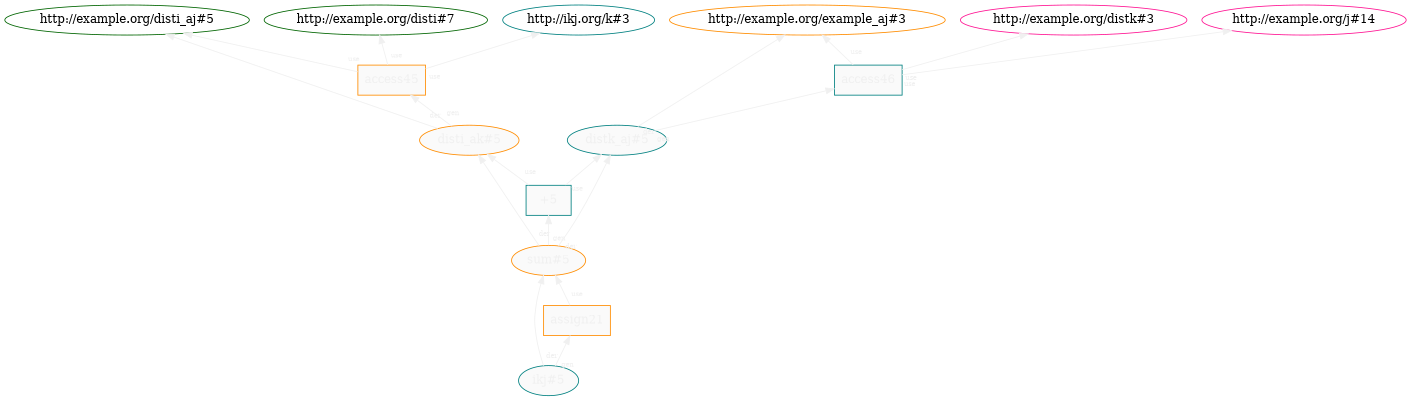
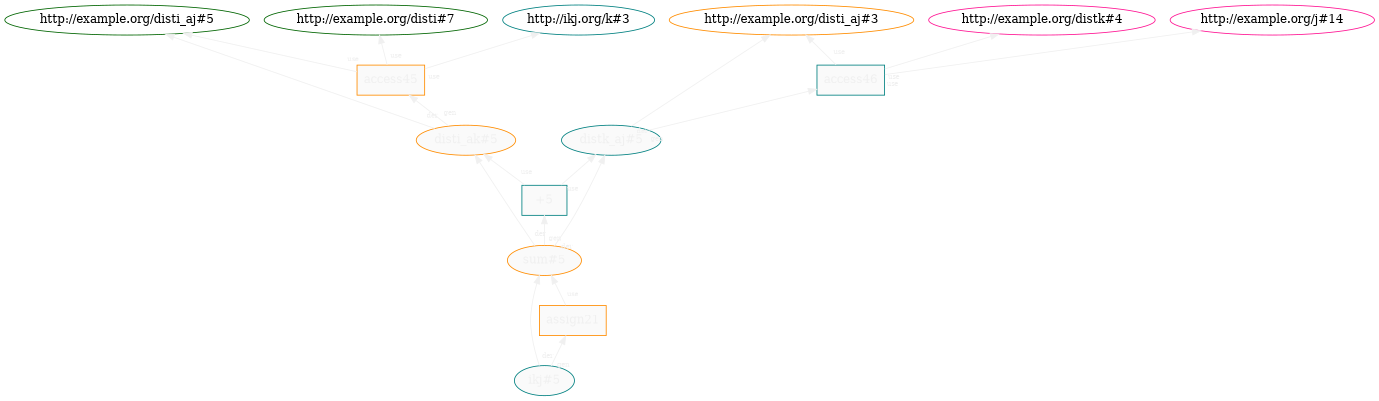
node "http://example.org/example_aj#3": label "http://example.org/example_aj#3" -> "http://example.org/disti_aj#3"
node "http://example.org/distk#3": label "http://example.org/distk#3" -> "http://example.org/distk#4"
